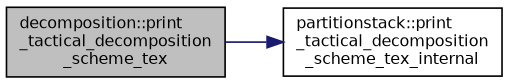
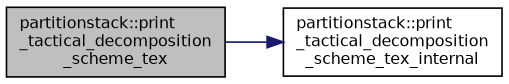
node "decomposition::print _tactical_decomposition _scheme_tex": label "decomposition::print _tactical_decomposition _scheme_tex" -> "partitionstack::print _tactical_decomposition _scheme_tex"
